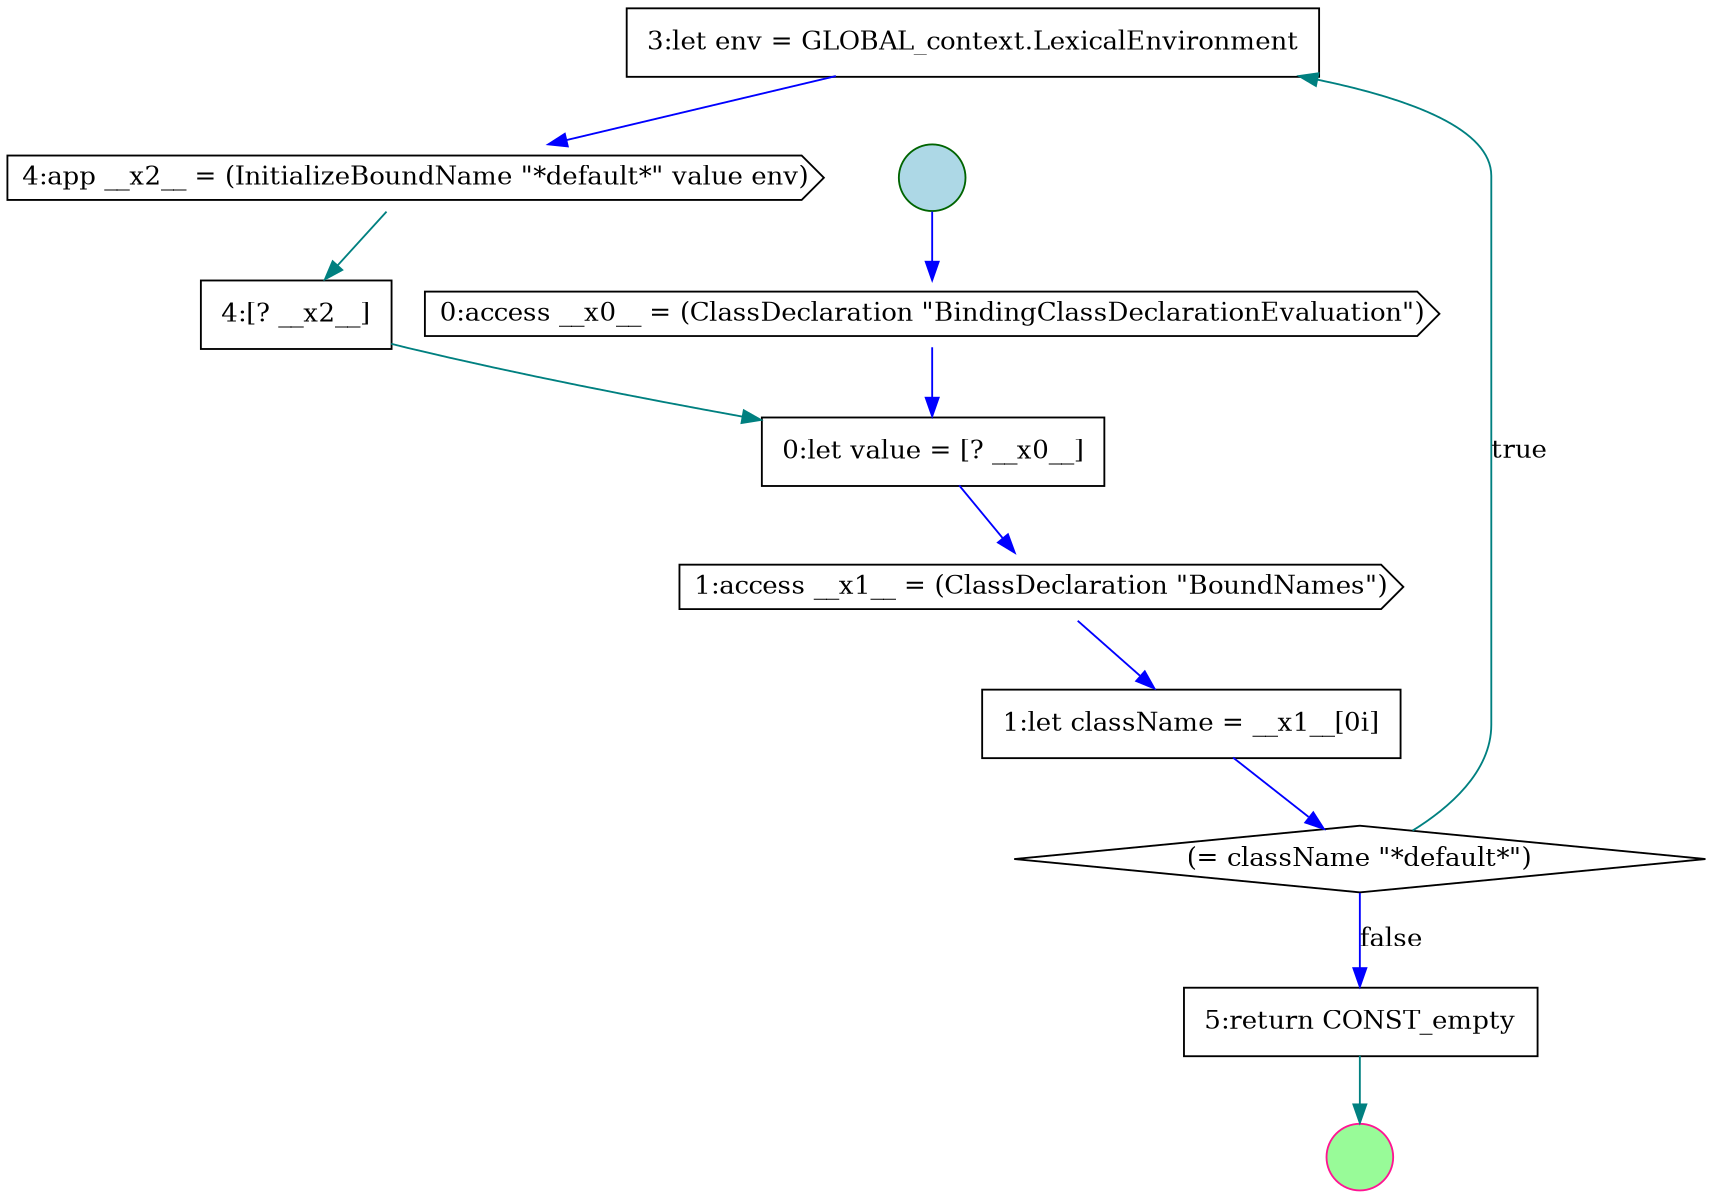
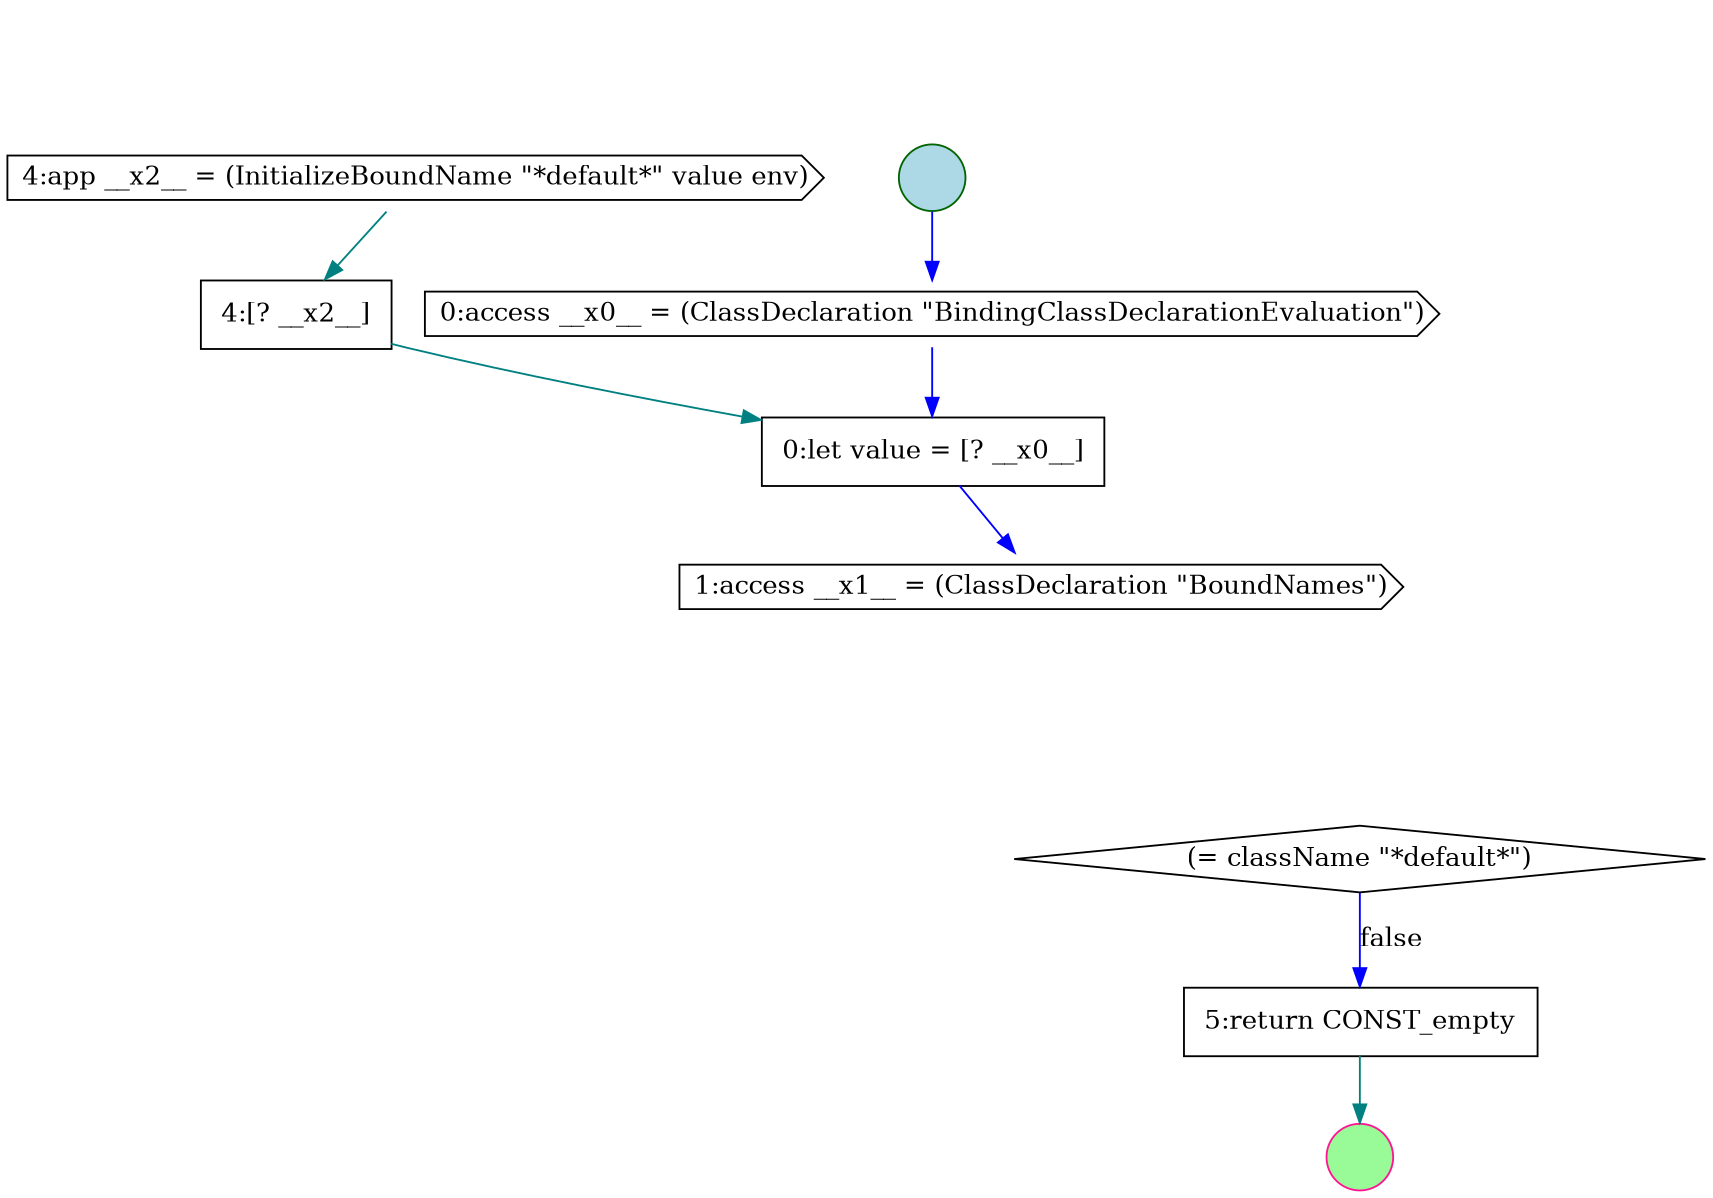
node "3:let env = GLOBAL_context.LexicalEnvironment": removed
node "1:let className = __x1__[0i]": removed
